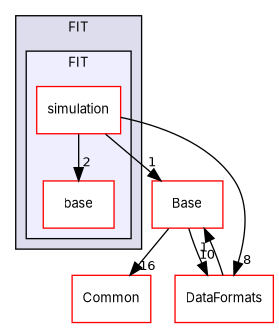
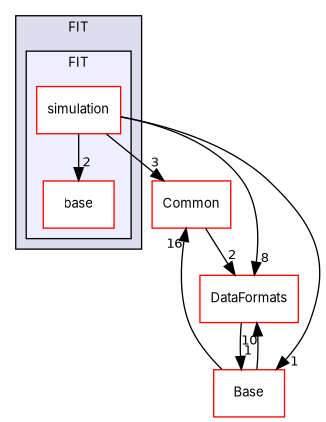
edge "simulation" -> "Common": added
edge "Common" -> "DataFormats": added
